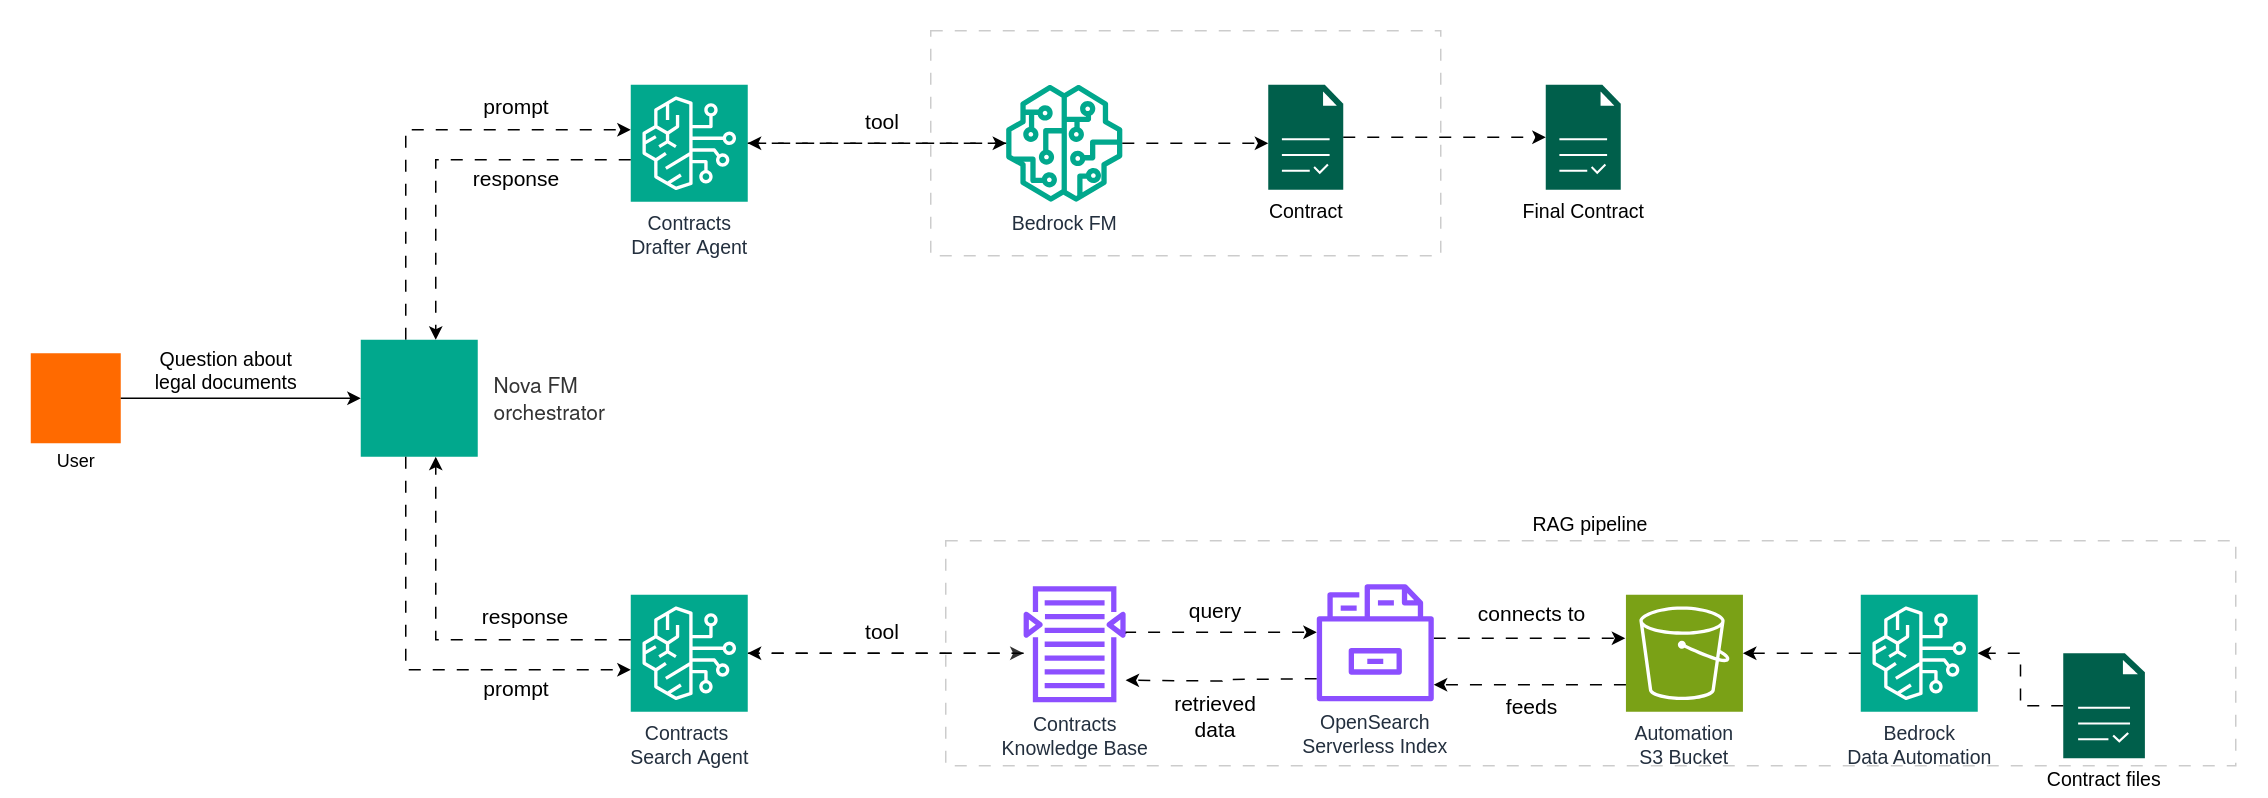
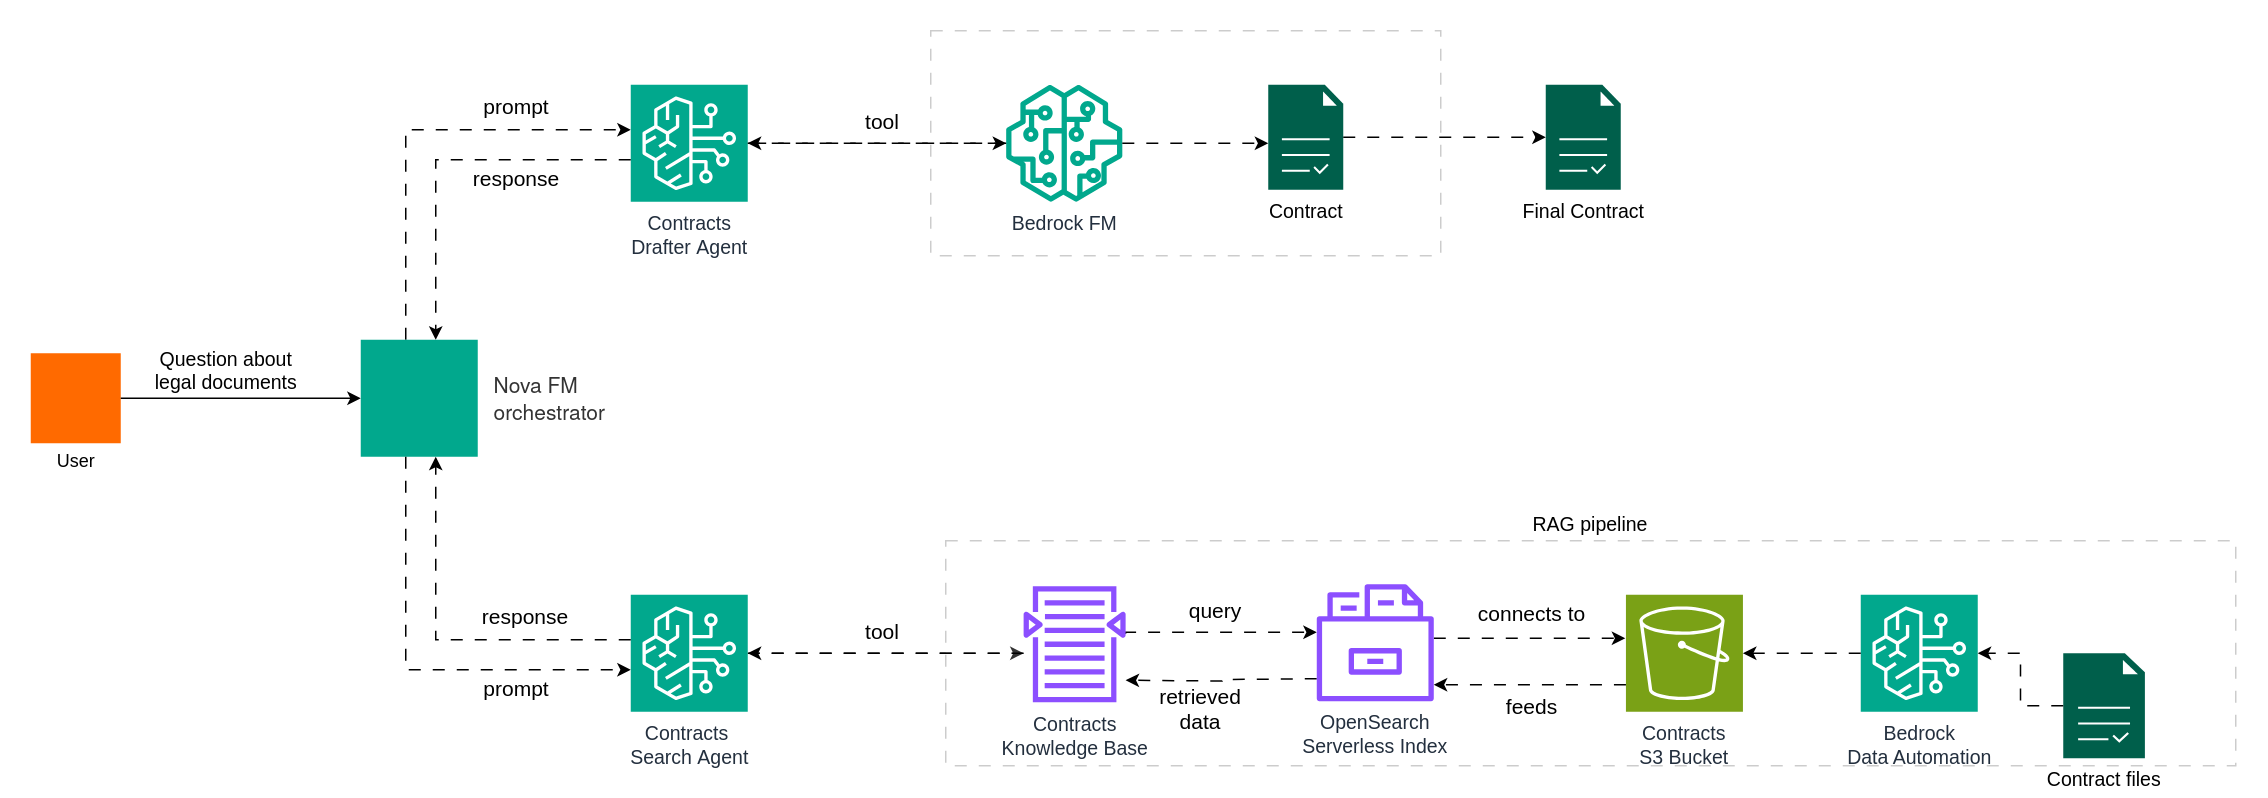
node "retrieved data": moved (1216, 716) -> (1201, 709)
node "Automation S3 Bucket": label "Automation S3 Bucket" -> "Contracts S3 Bucket"
